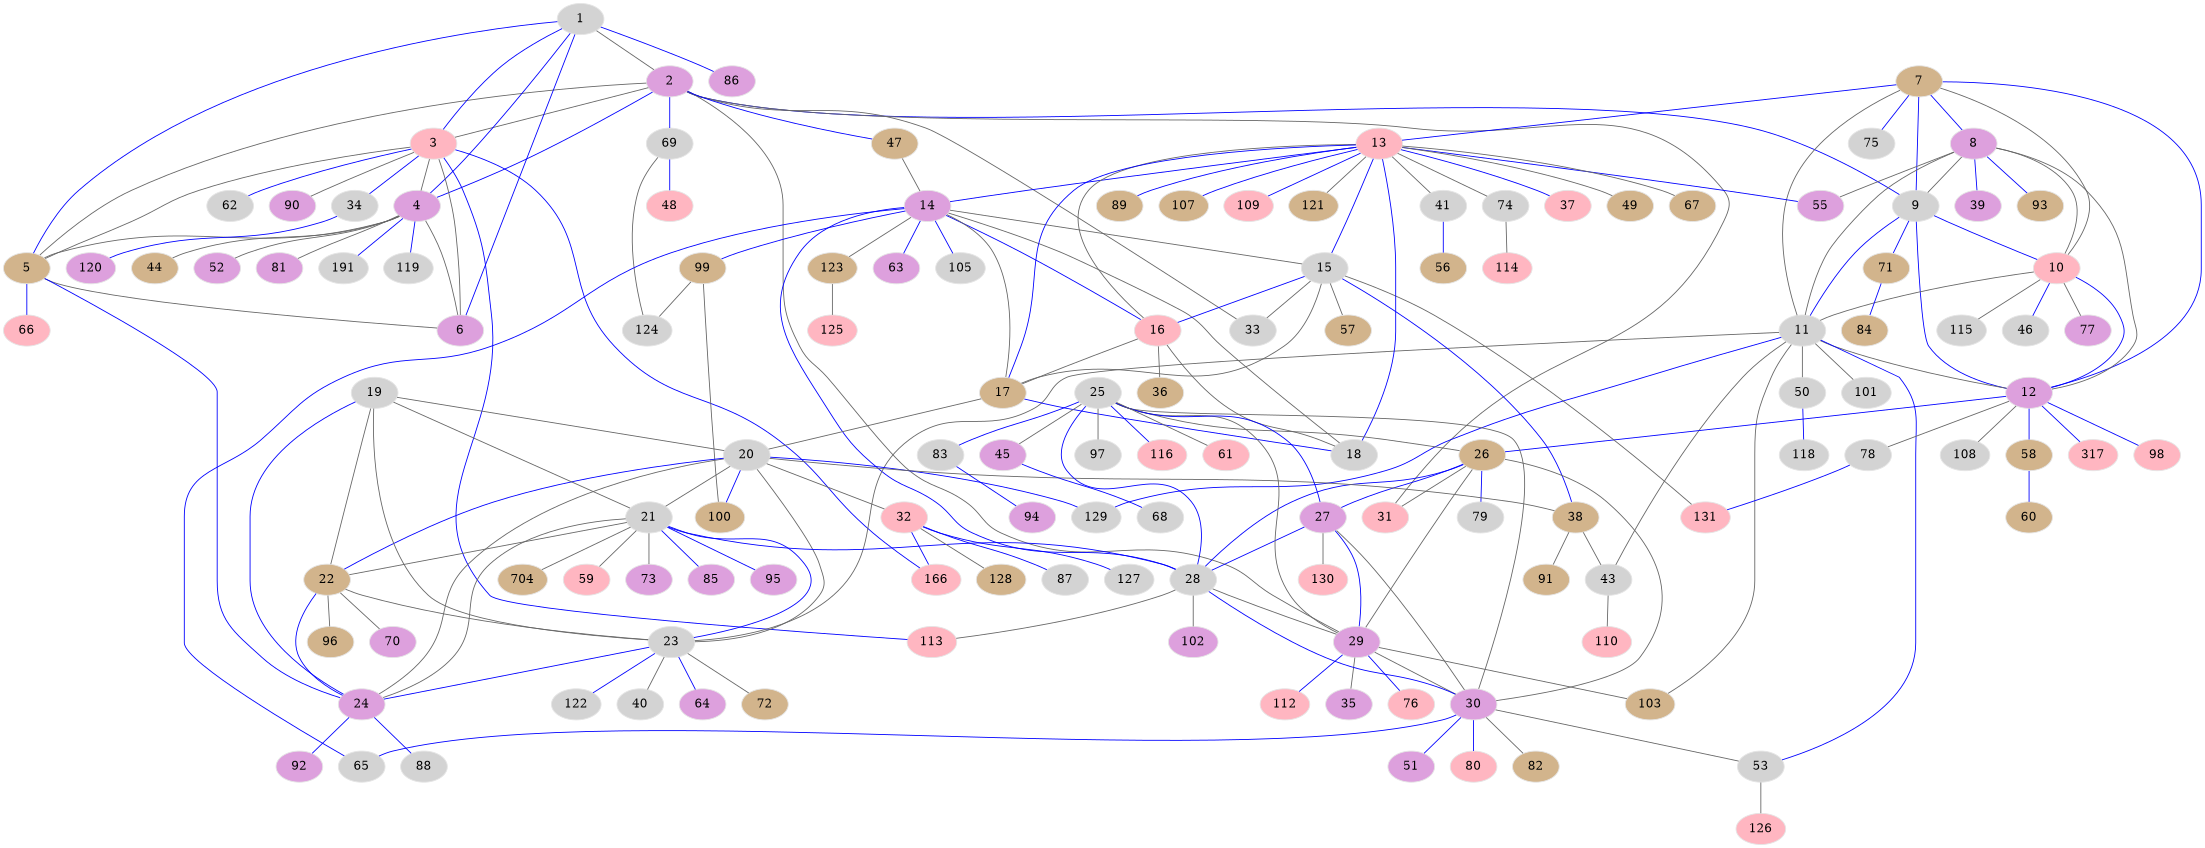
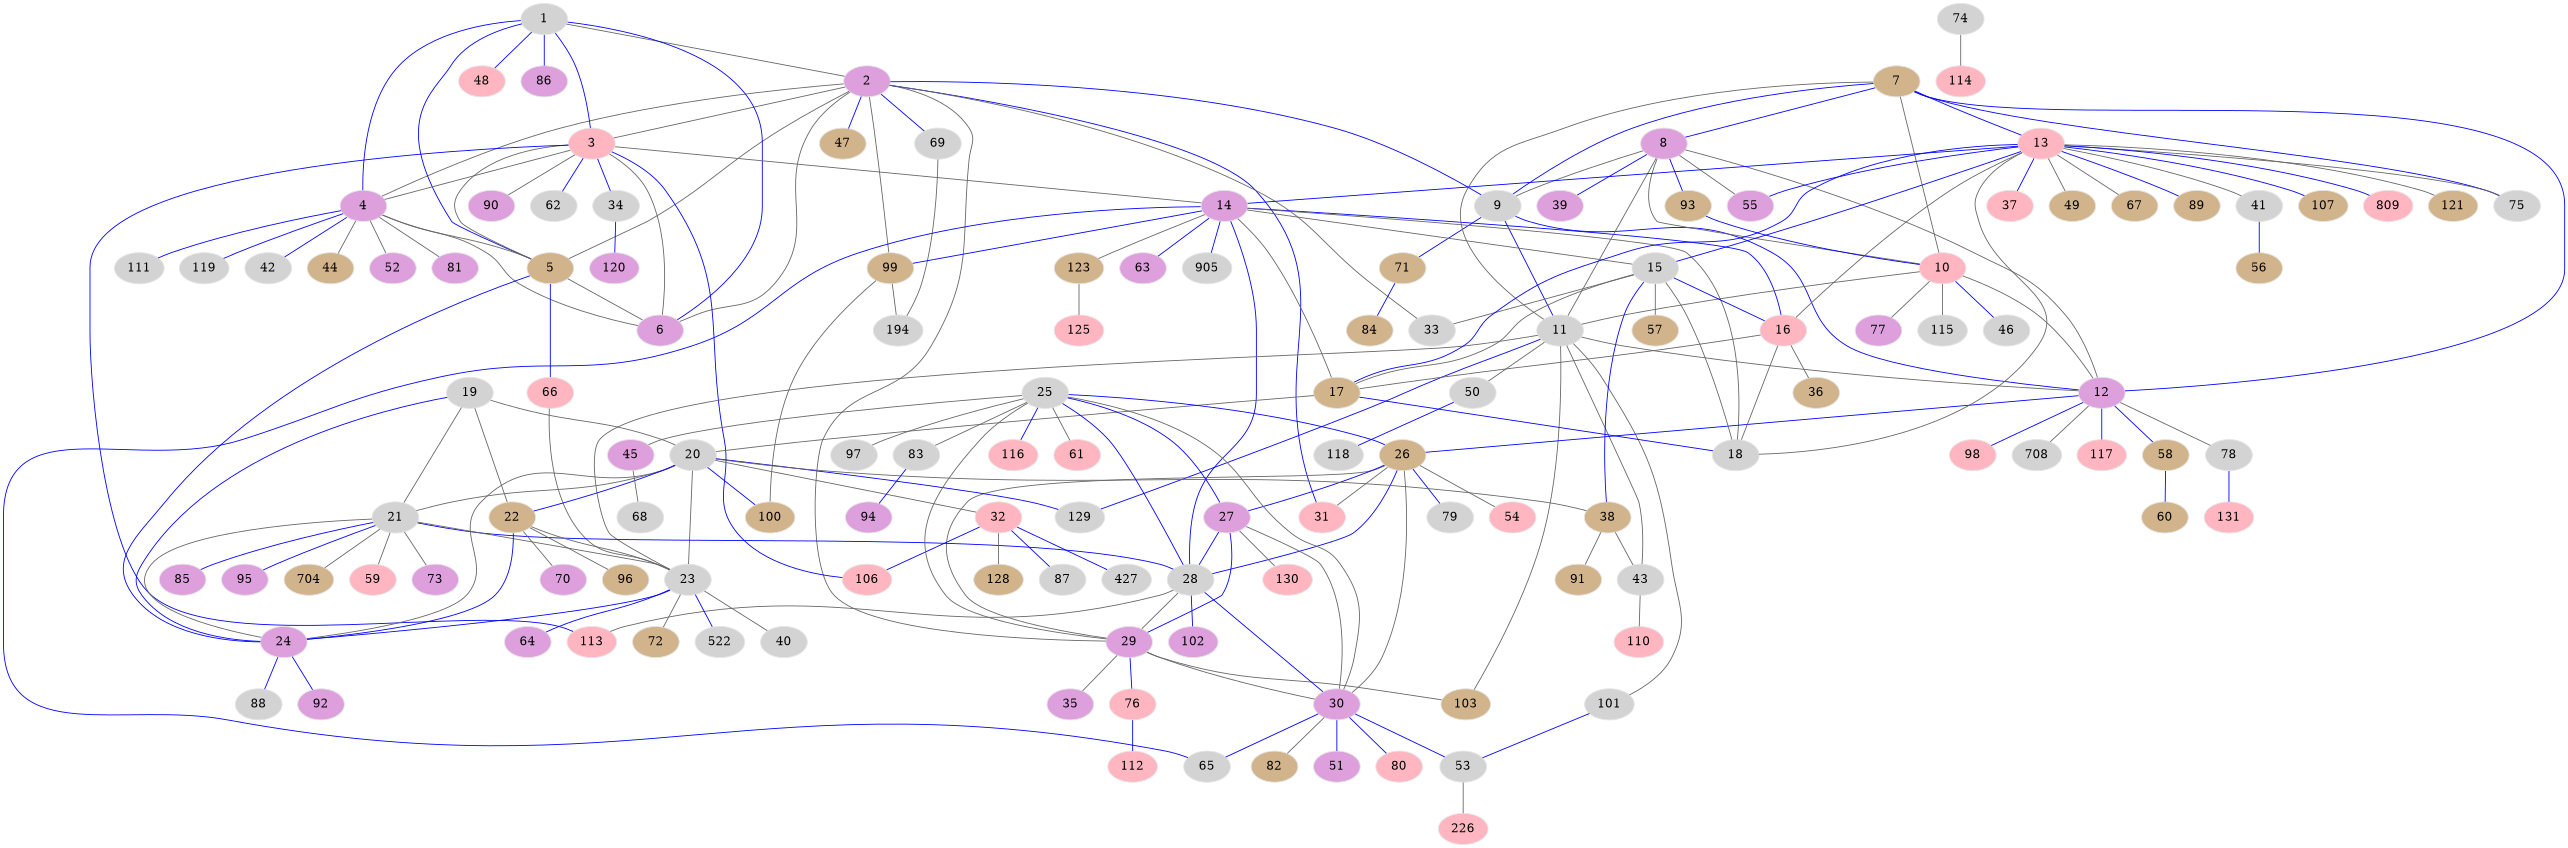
edge "2" -- "31": color gray40 -> blue
edge "2" -- "4": color blue -> gray40
edge "69" -- "48": now "1" -- "48"
edge "47" -- "14": now "3" -- "14"
edge "13" -- "74": now "13" -- "75"
edge "2" -- "99": added
node "109": label "109" -> "809"
edge "2" -- "6": added
edge "9" -- "10": now "93" -- "10"
node "42": added
node "191": label "191" -> "111"
node "105": label "105" -> "905"
edge "13" -- "18": color blue -> gray40
node "124": label "124" -> "194"
edge "10" -- "12": color blue -> gray40
edge "15" -- "131": now "15" -- "18"
edge "25" -- "83": color blue -> gray40
edge "25" -- "26": color gray40 -> blue
node "108": label "108" -> "708"
node "317": label "317" -> "117"
edge "45" -- "68": color blue -> gray40
node "54": added
edge "21" -- "22": removed
edge "11" -- "53": now "101" -- "53"
edge "21" -- "23": color blue -> gray40
node "166": label "166" -> "106"
node "127": label "127" -> "427"
edge "19" -- "23": now "66" -- "23"
edge "28" -- "102": color gray40 -> blue
edge "29" -- "112": now "76" -- "112"
node "122": label "122" -> "522"
edge "30" -- "53": color gray40 -> blue
node "126": label "126" -> "226"
